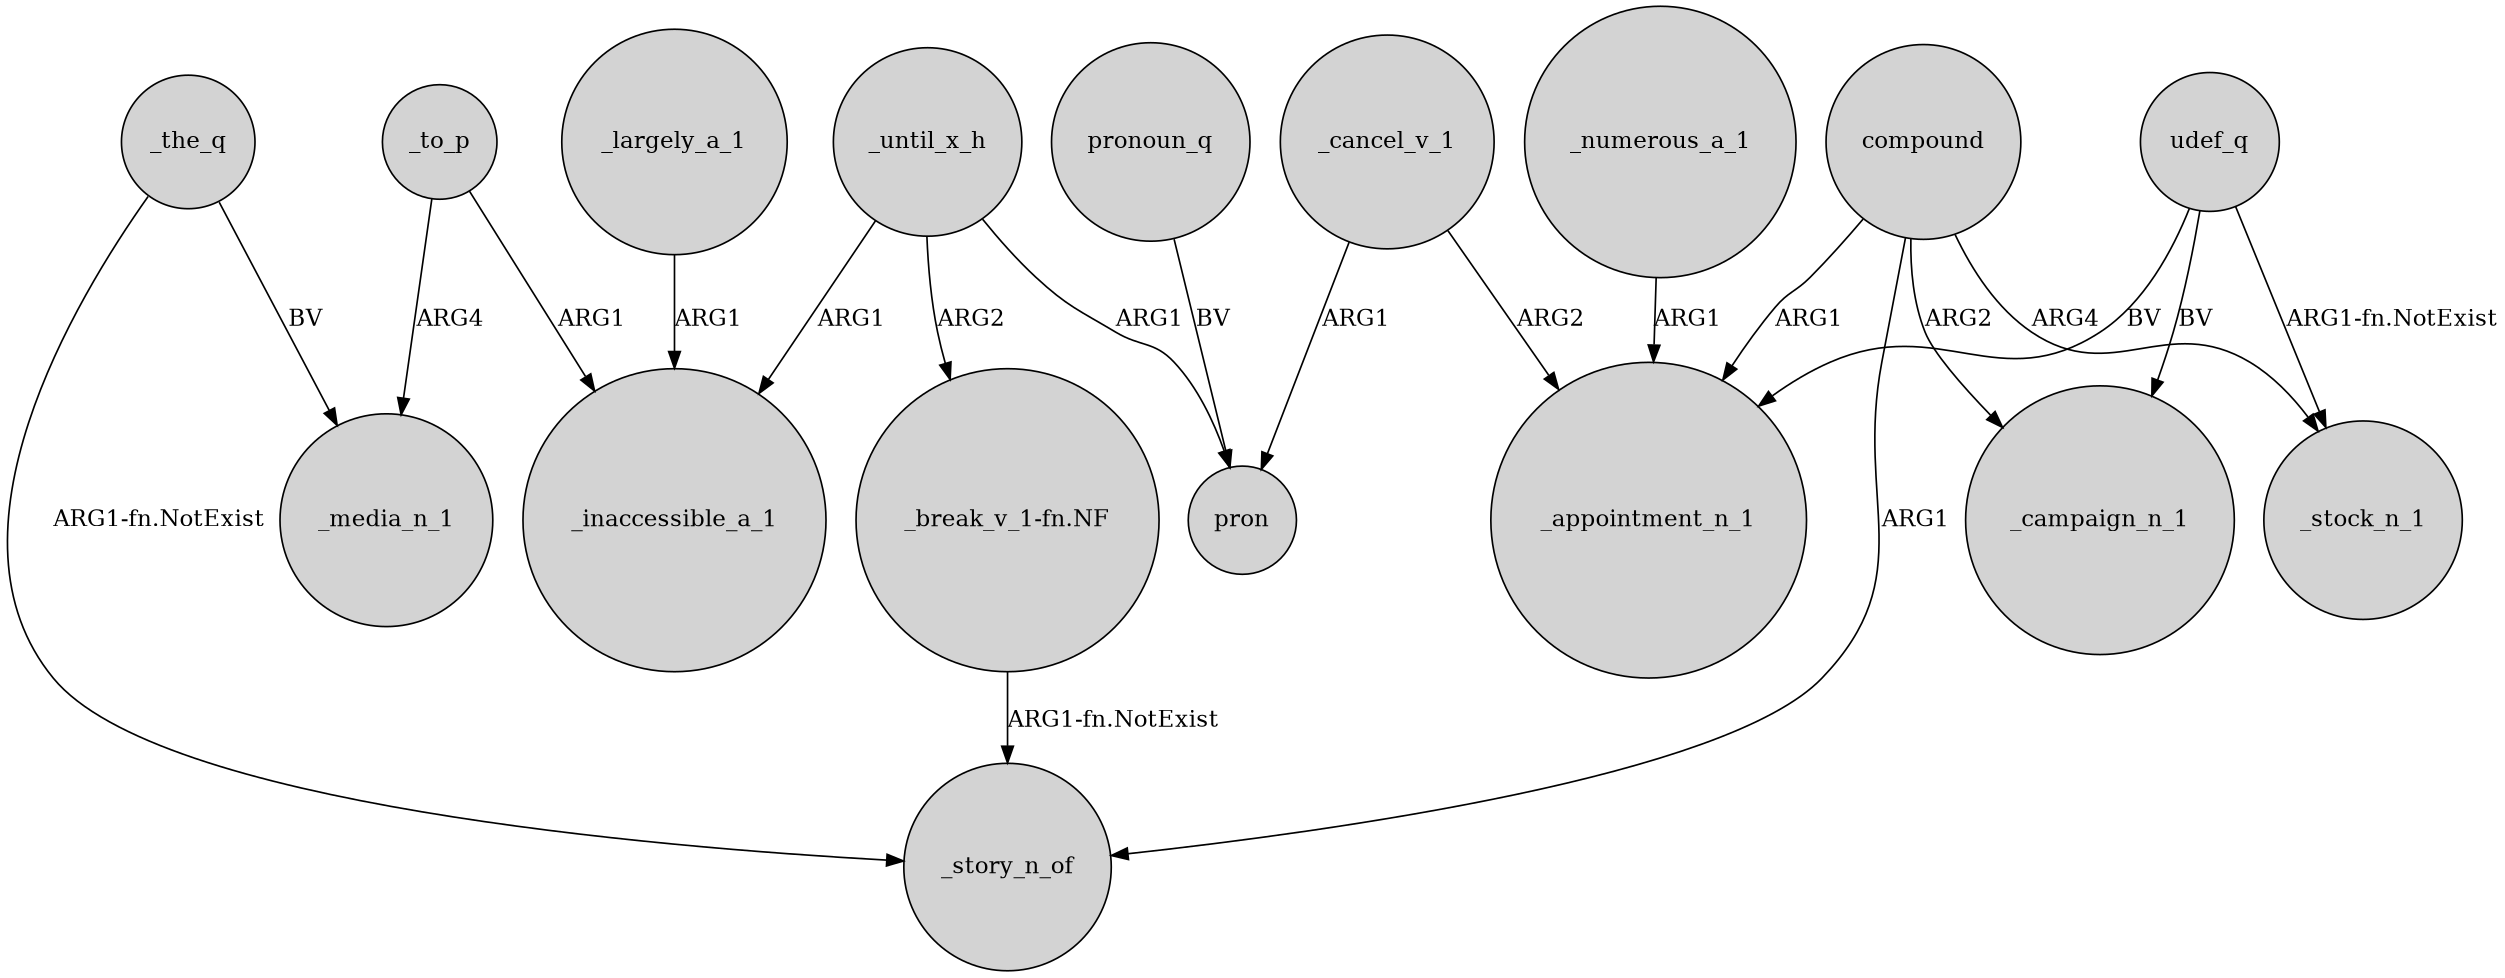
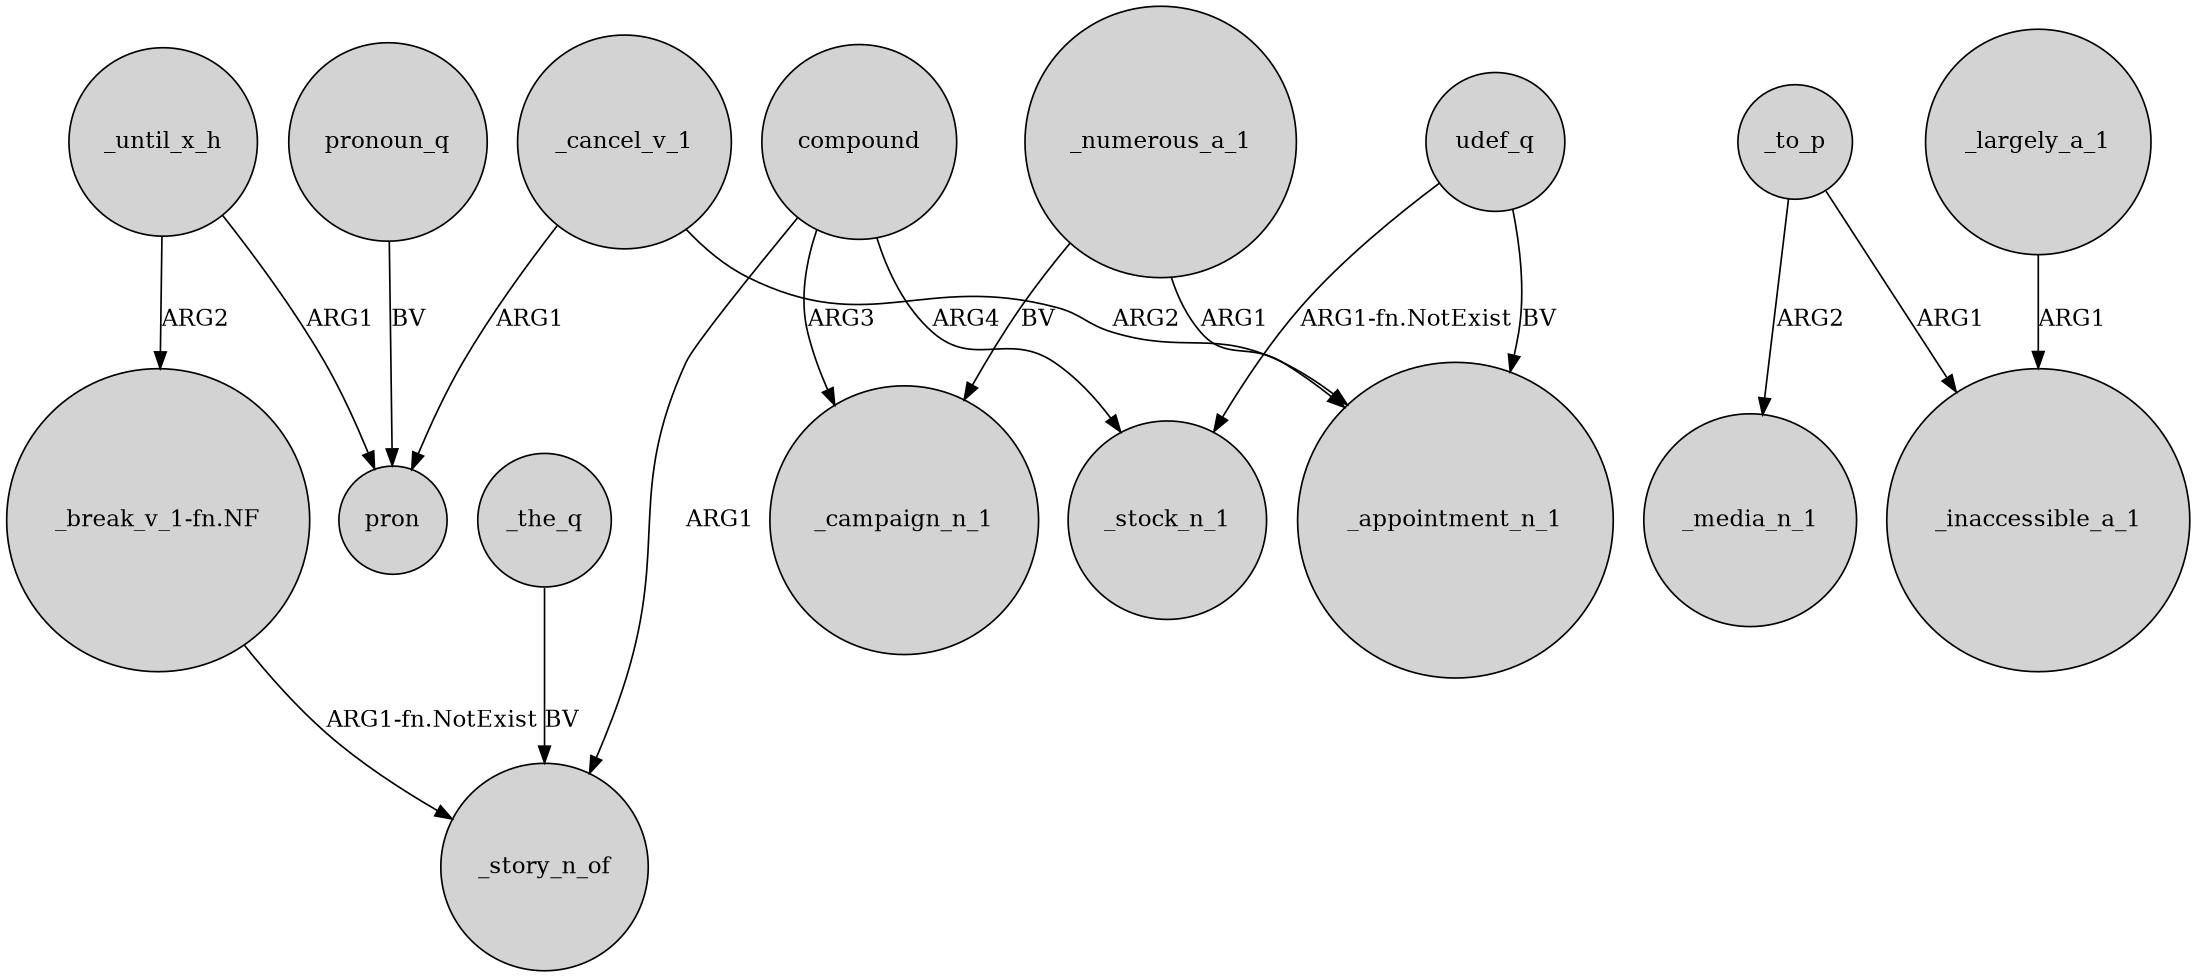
edge "compound" -> "_appointment_n_1": removed, label "ARG1"
edge "udef_q" -> "_campaign_n_1": now "_numerous_a_1" -> "_campaign_n_1"
edge "_until_x_h" -> "_inaccessible_a_1": removed, label "ARG1"
edge "_the_q" -> "_media_n_1": removed, label "BV"
edge "_to_p" -> "_media_n_1": label "ARG4" -> "ARG2"
edge "compound" -> "_campaign_n_1": label "ARG2" -> "ARG3"
edge "_the_q" -> "_story_n_of": label "ARG1-fn.NotExist" -> "BV"
